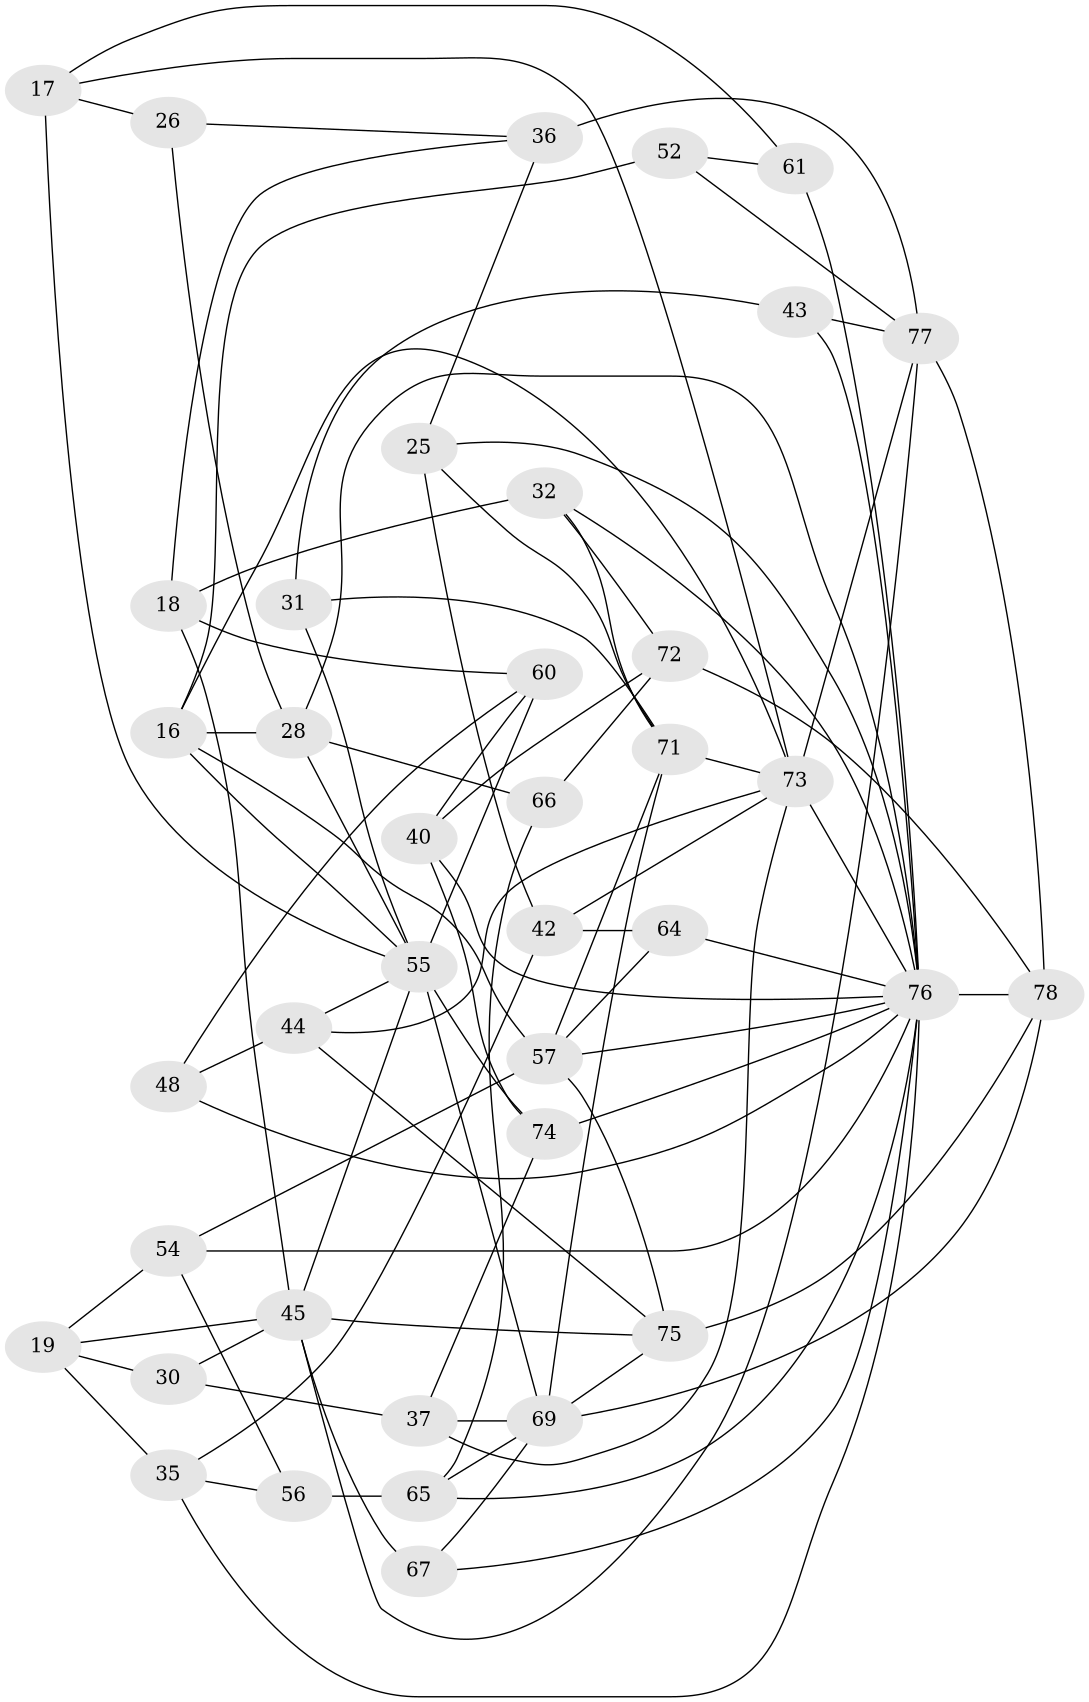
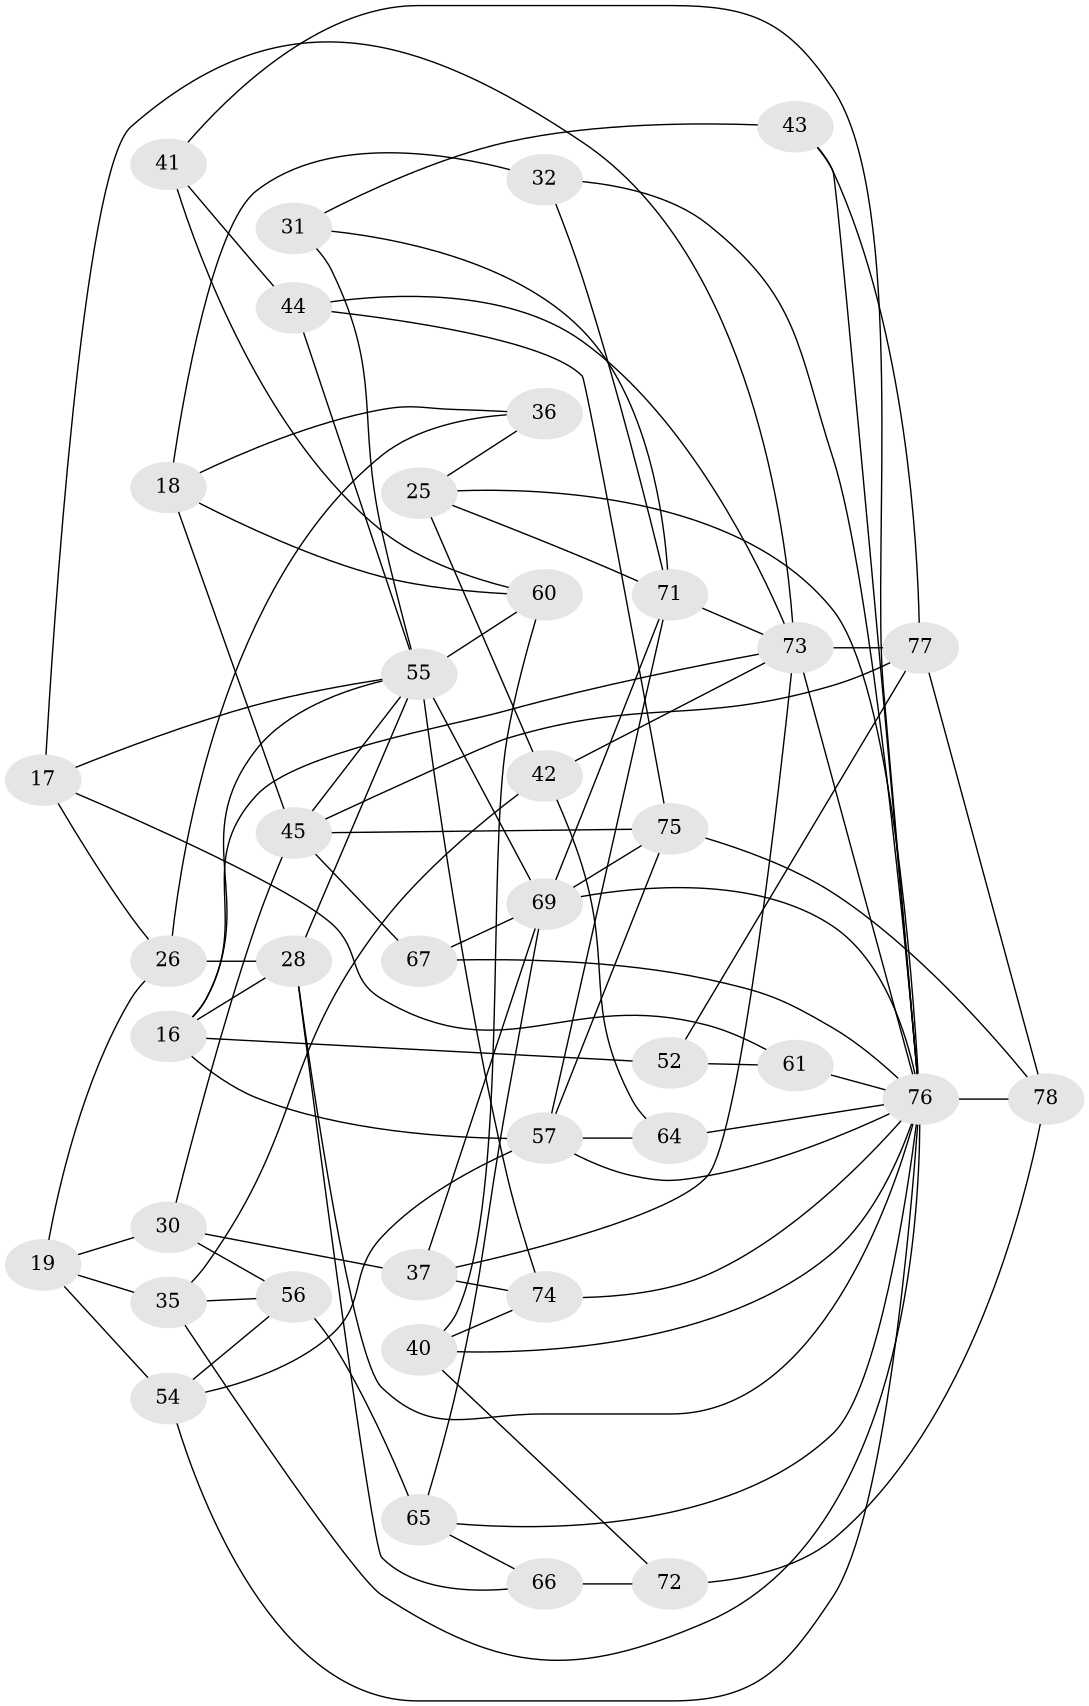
edge "36" -- "77": removed
edge "32" -- "72": removed
node "48": label "48" -> "41"
edge "30" -- "56": added
edge "78" -- "69": now "76" -- "69"
edge "45" -- "19": now "26" -- "19"
